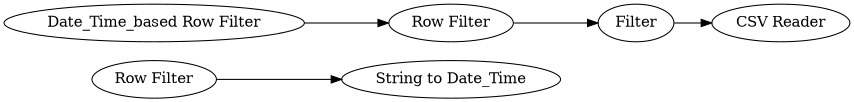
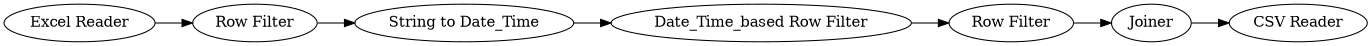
node "Excel Reader": added
edge "String to Date_Time" -> "Date_Time_based Row Filter": added
node "Filter": label "Filter" -> "Joiner"
